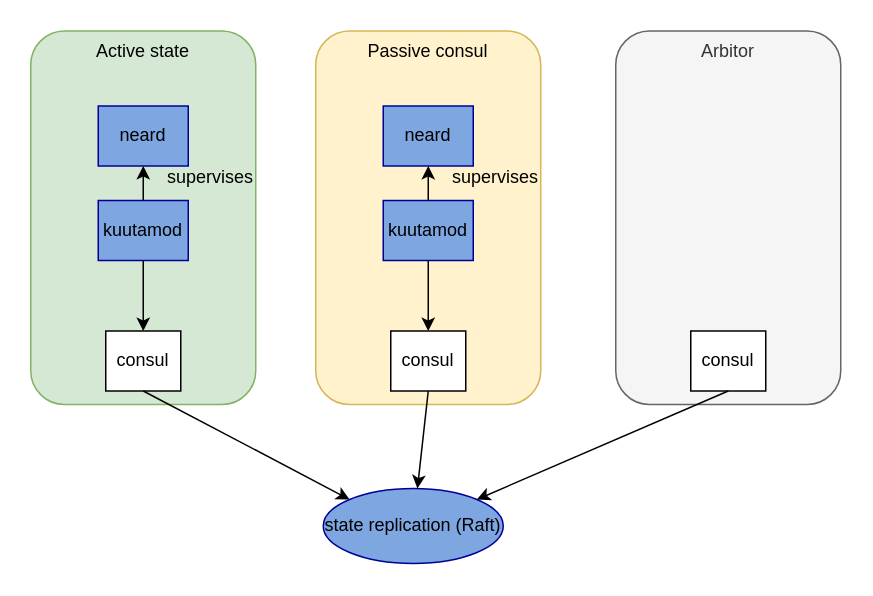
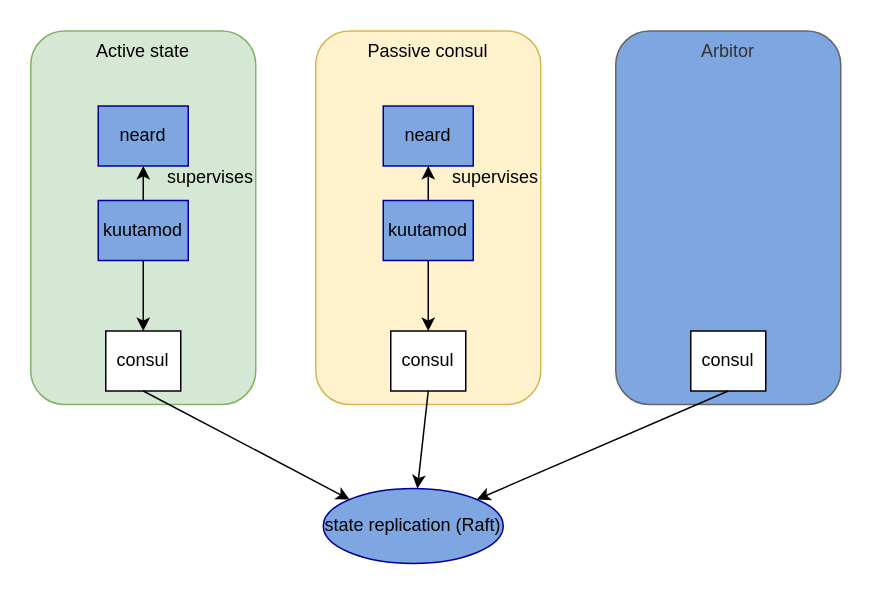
node "Arbitor": fillcolor #f5f5f5 -> #7ea6e0
